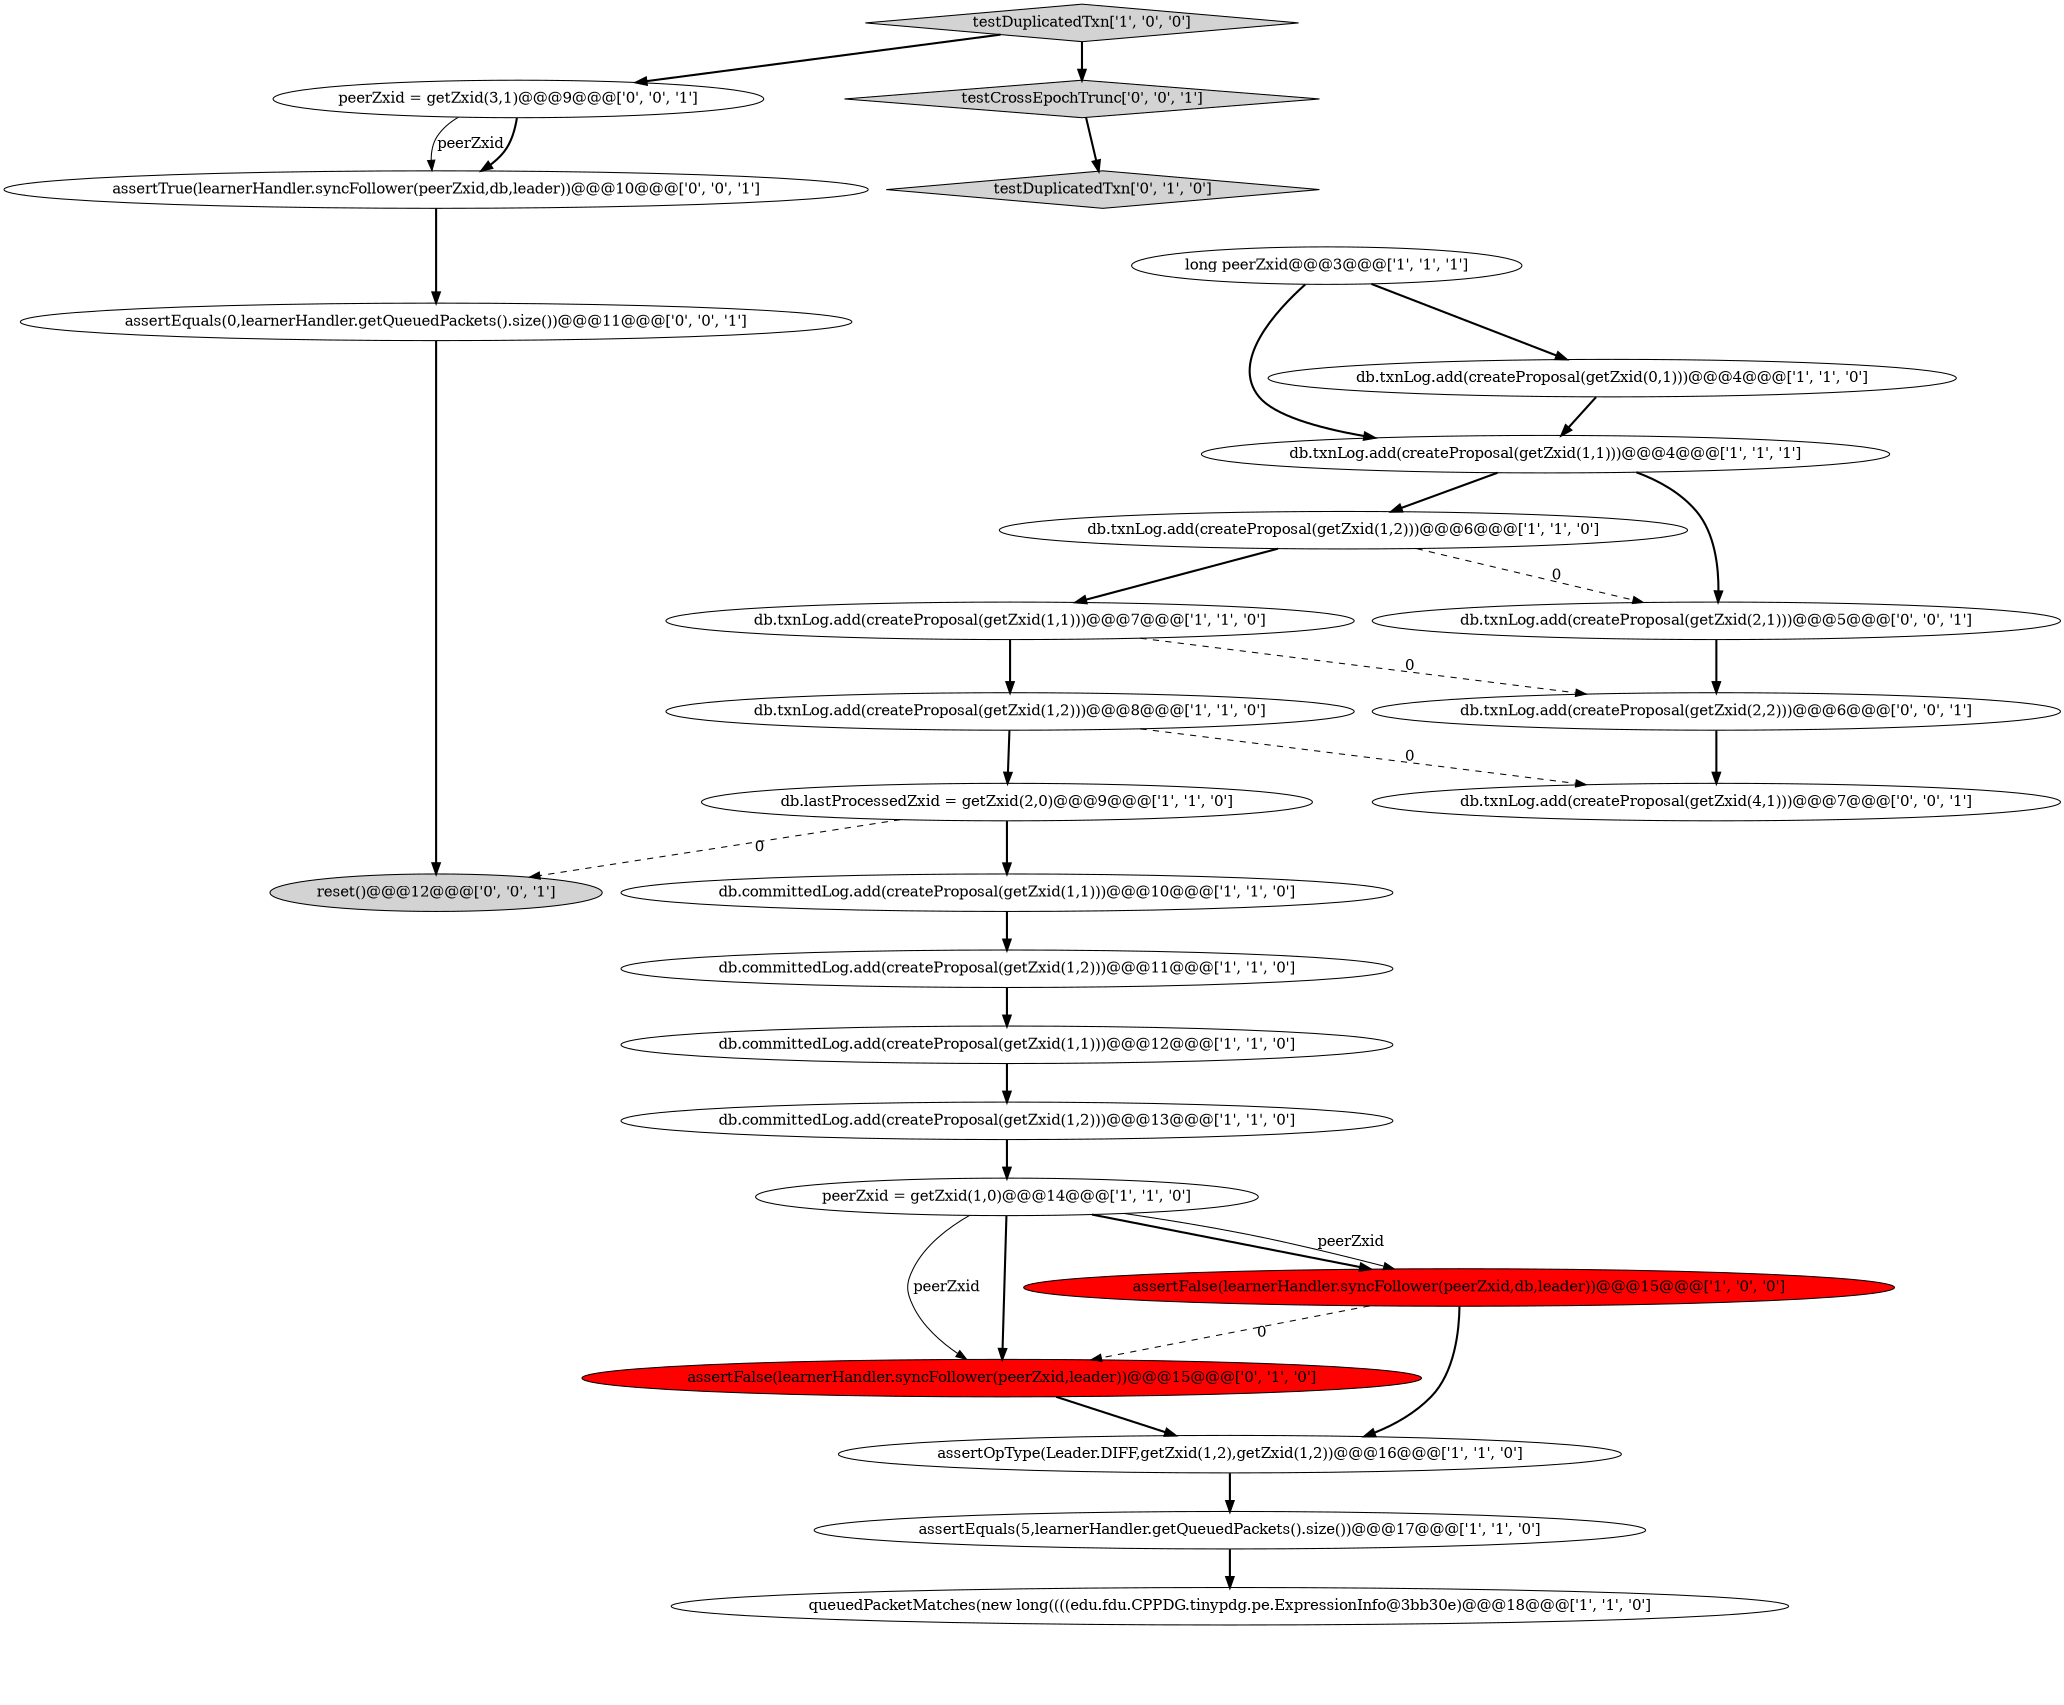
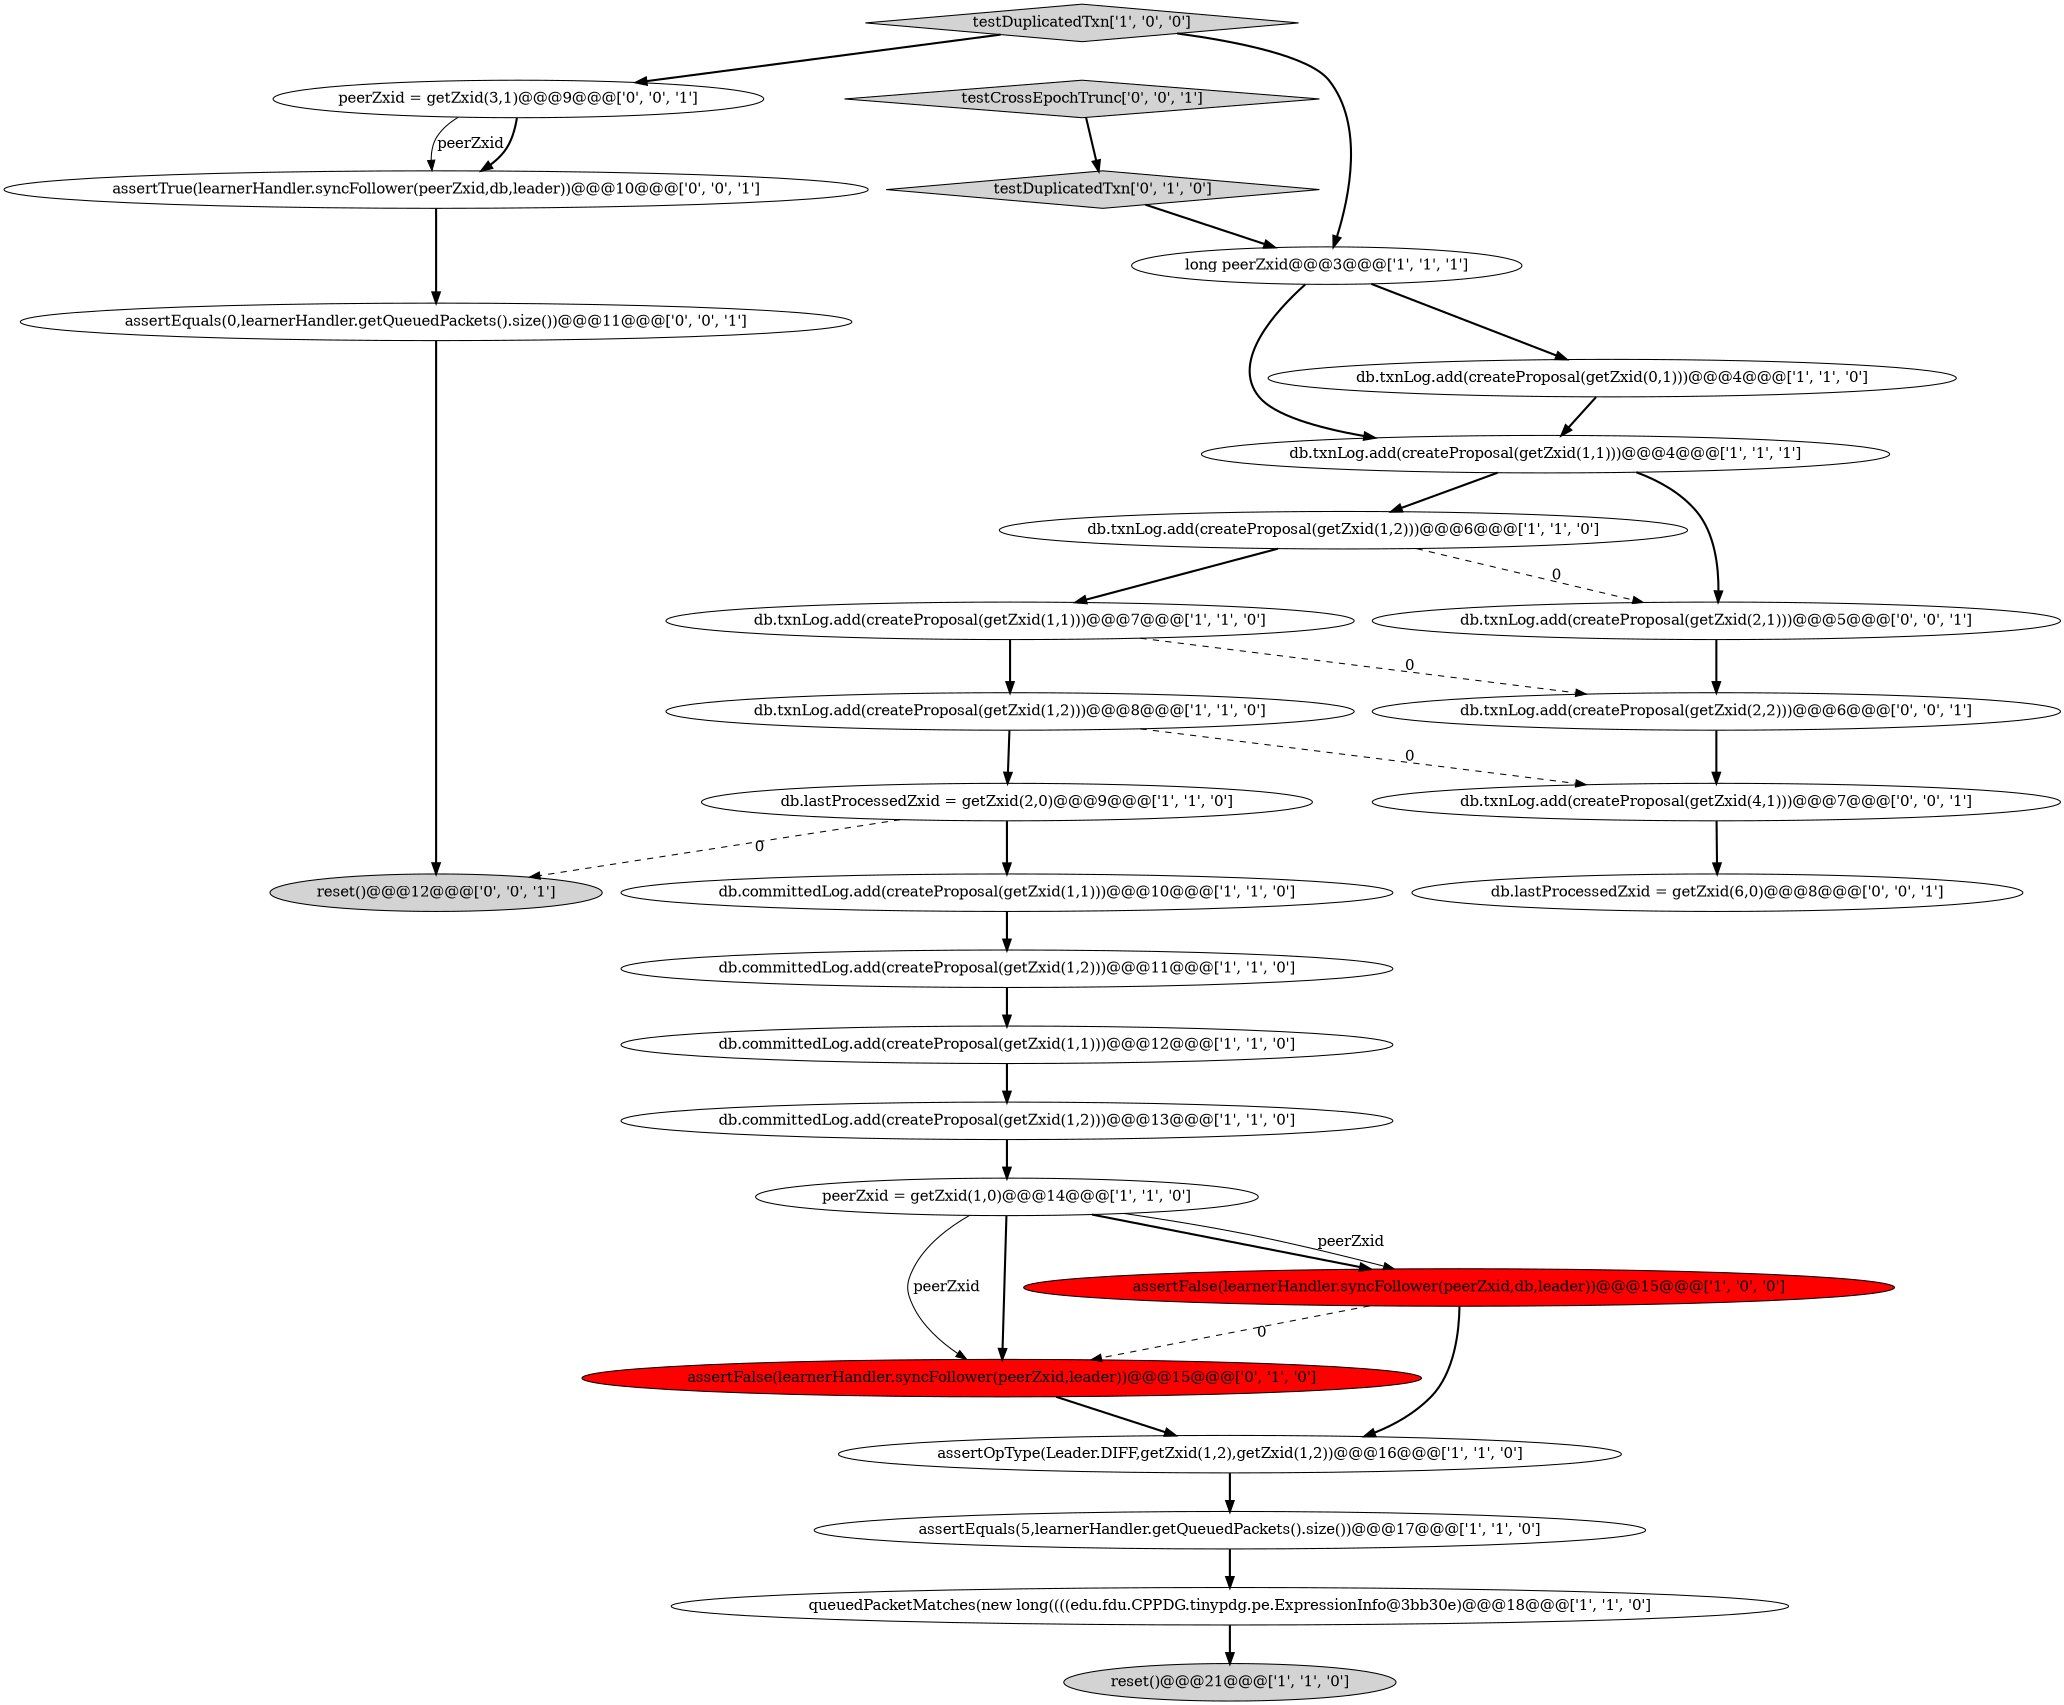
edge "testDuplicatedTxn['1', '0', '0']" -> "testCrossEpochTrunc['0', '0', '1']": now "testDuplicatedTxn['1', '0', '0']" -> "long peerZxid@@@3@@@['1', '1', '1']"
edge "testDuplicatedTxn['0', '1', '0']" -> "long peerZxid@@@3@@@['1', '1', '1']": added
node "db.lastProcessedZxid = getZxid(6,0)@@@8@@@['0', '0', '1']": added
node "reset()@@@21@@@['1', '1', '0']": added
